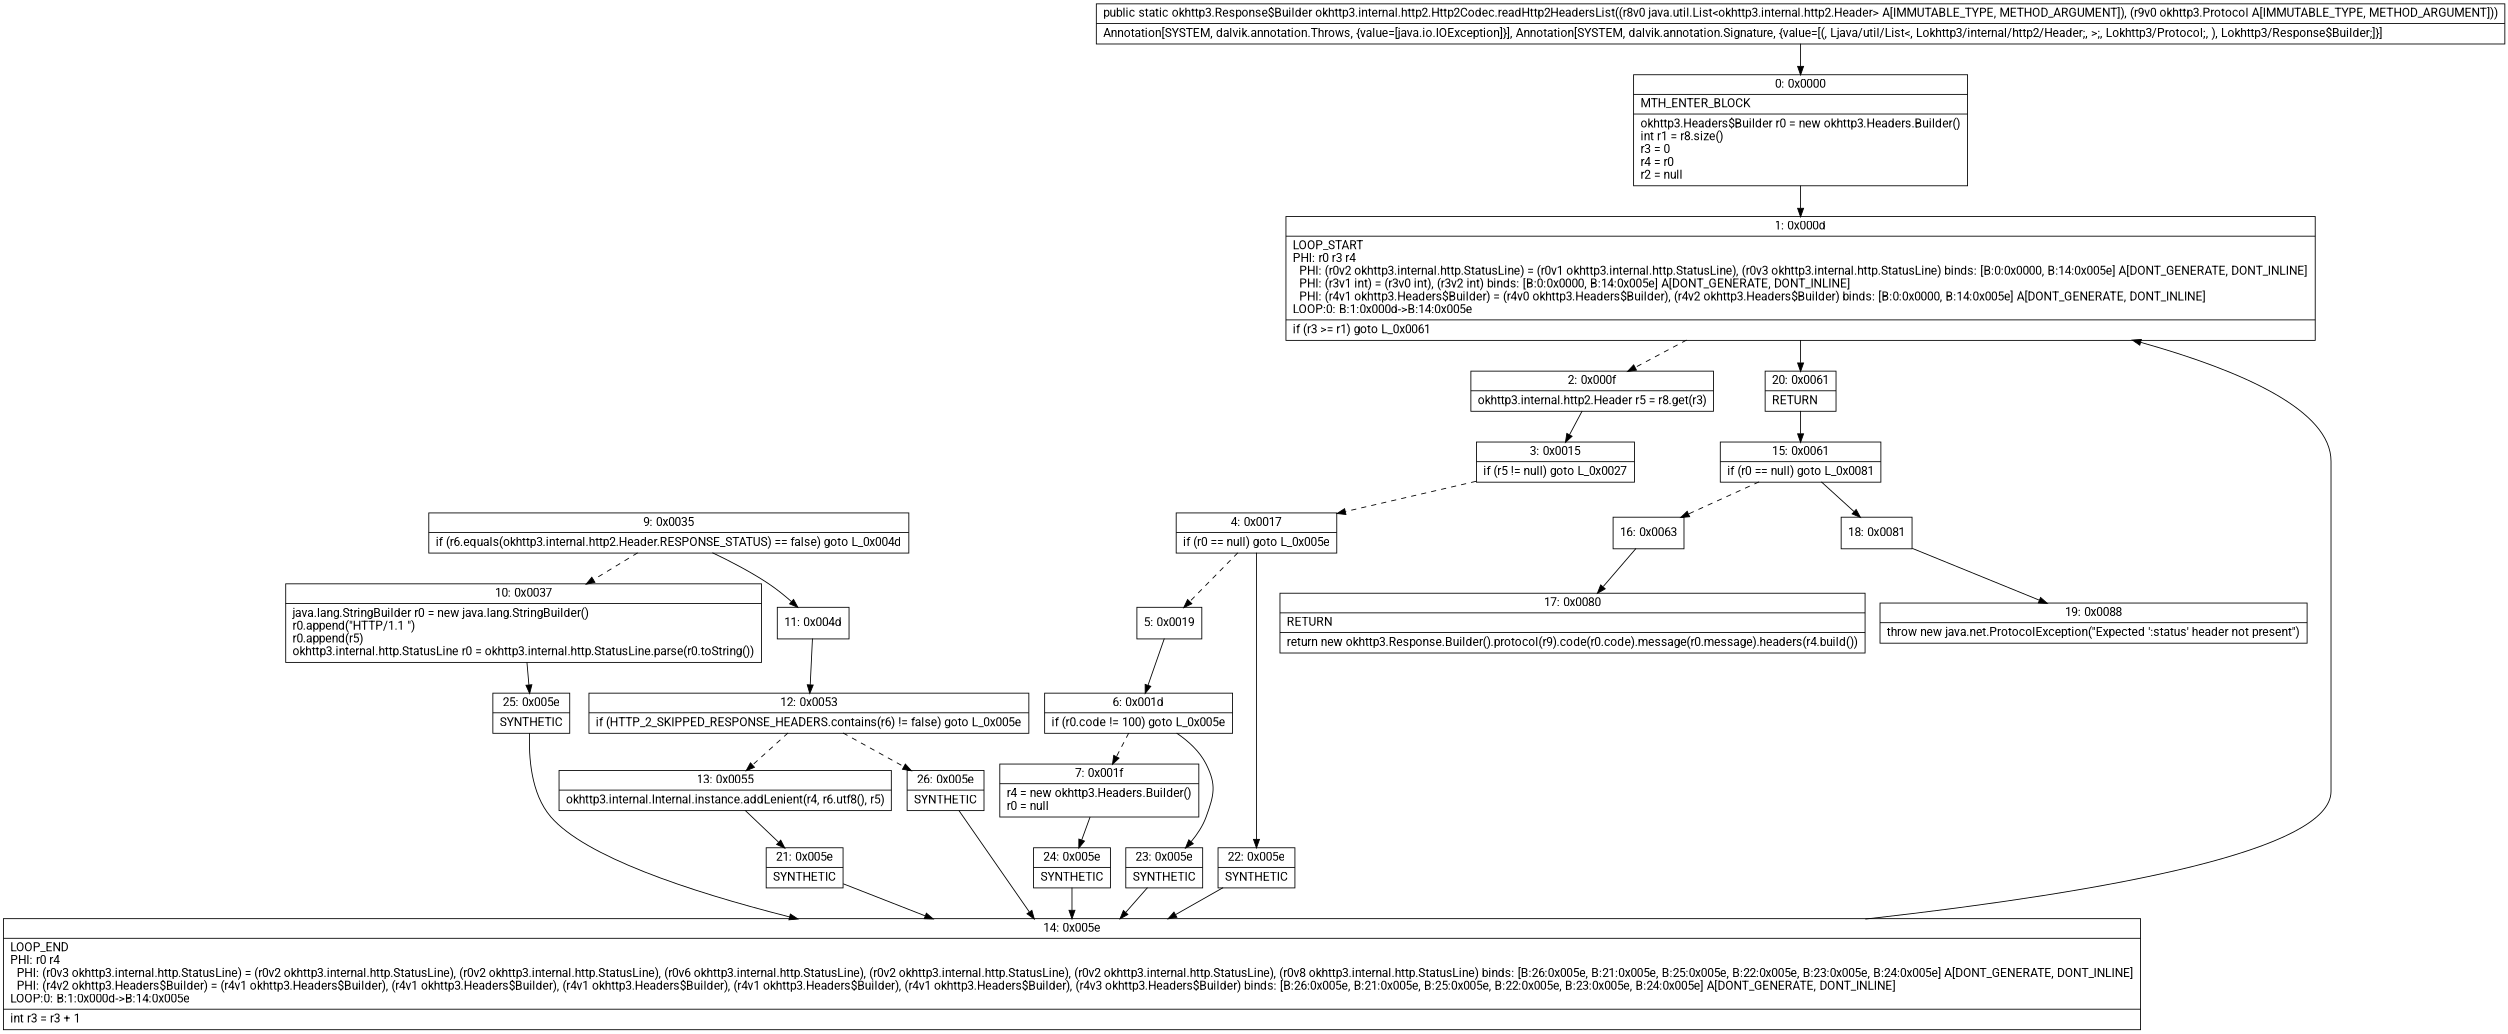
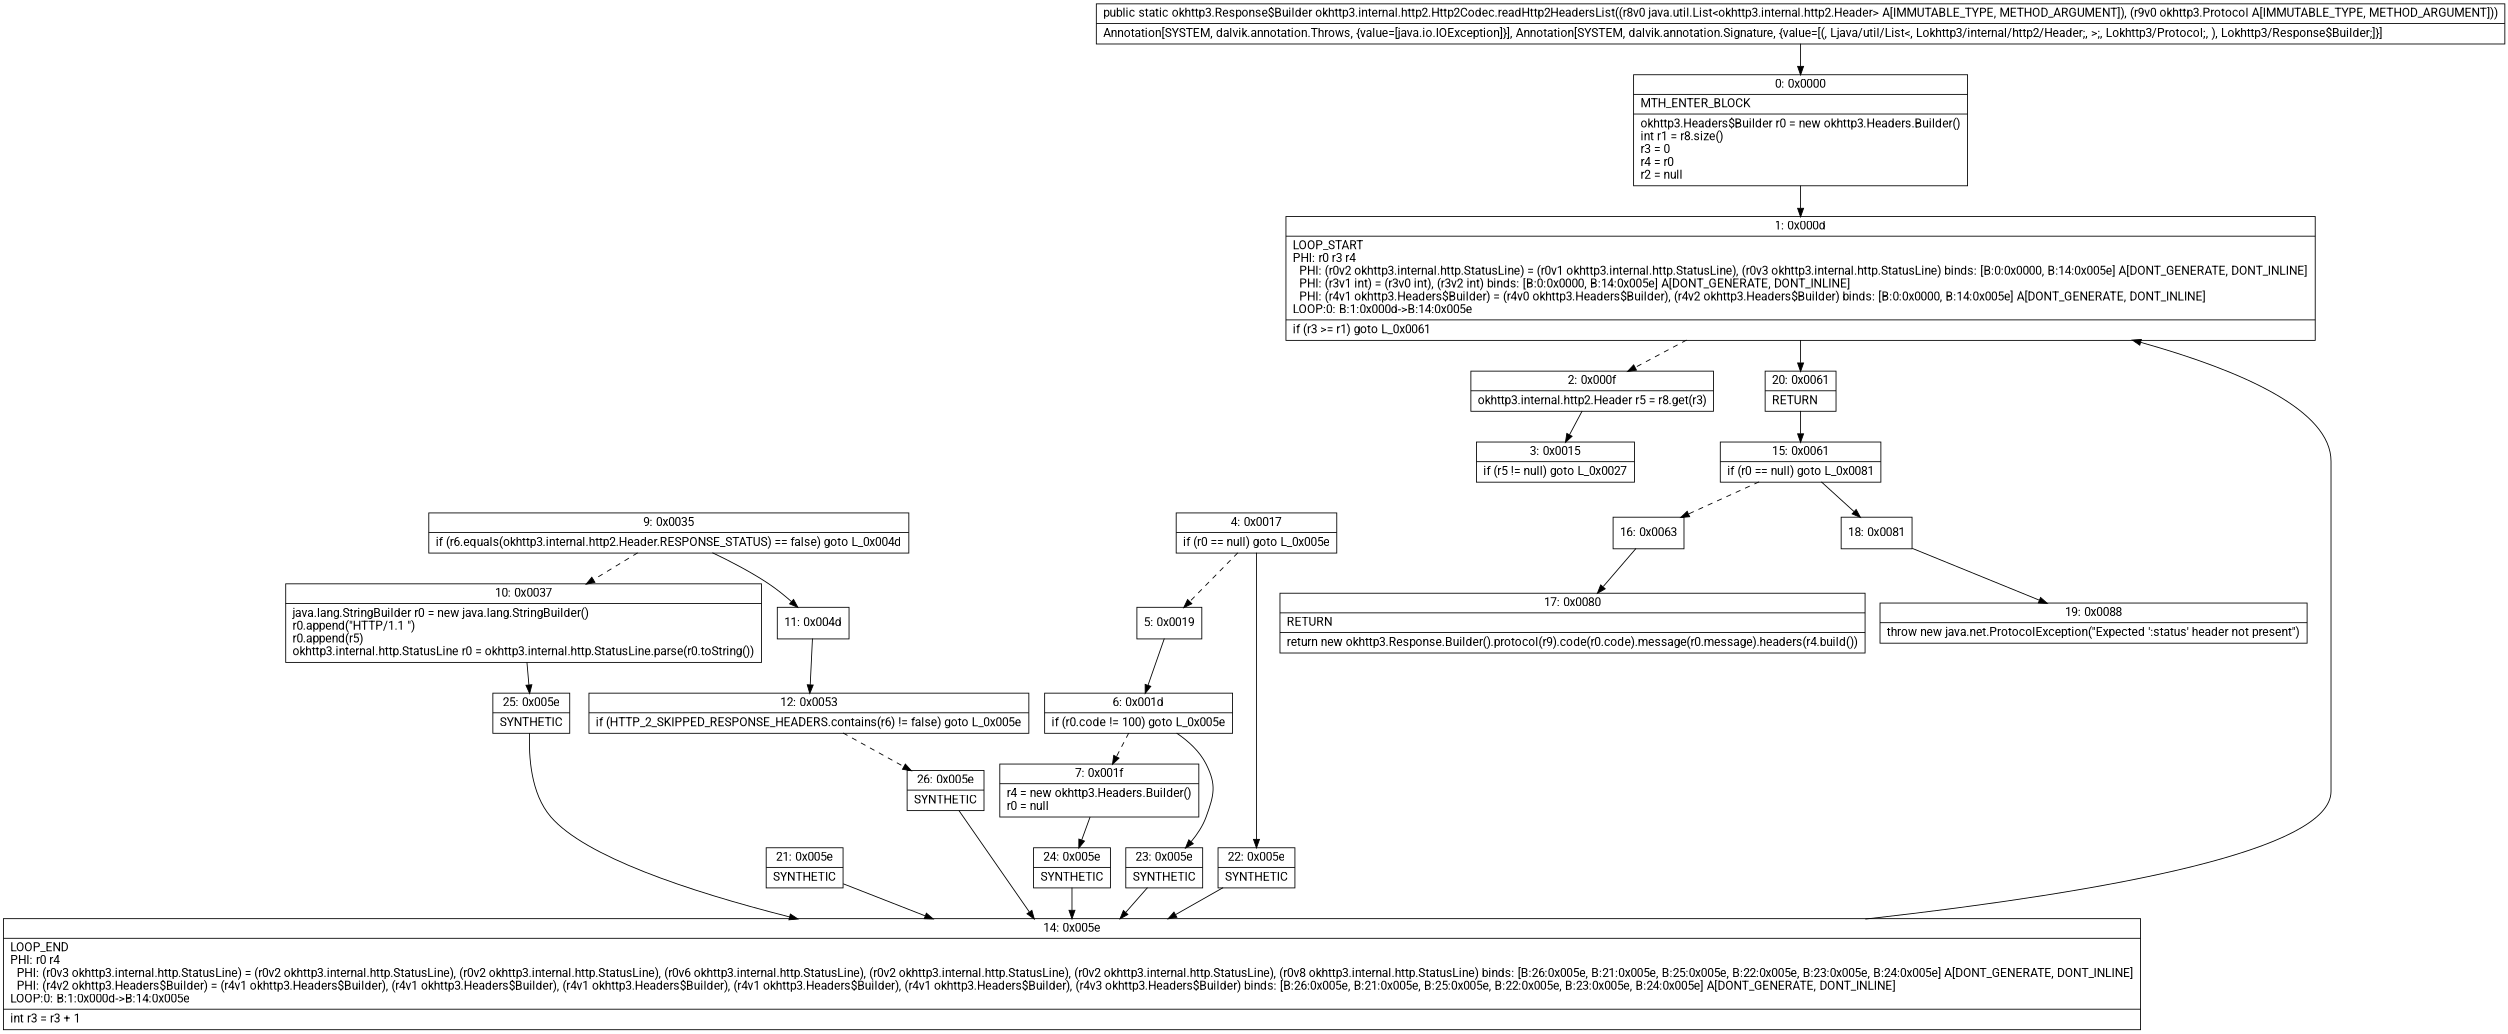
edge "3: 0x0015" -> "4: 0x0017": removed
node "13: 0x0055": removed
